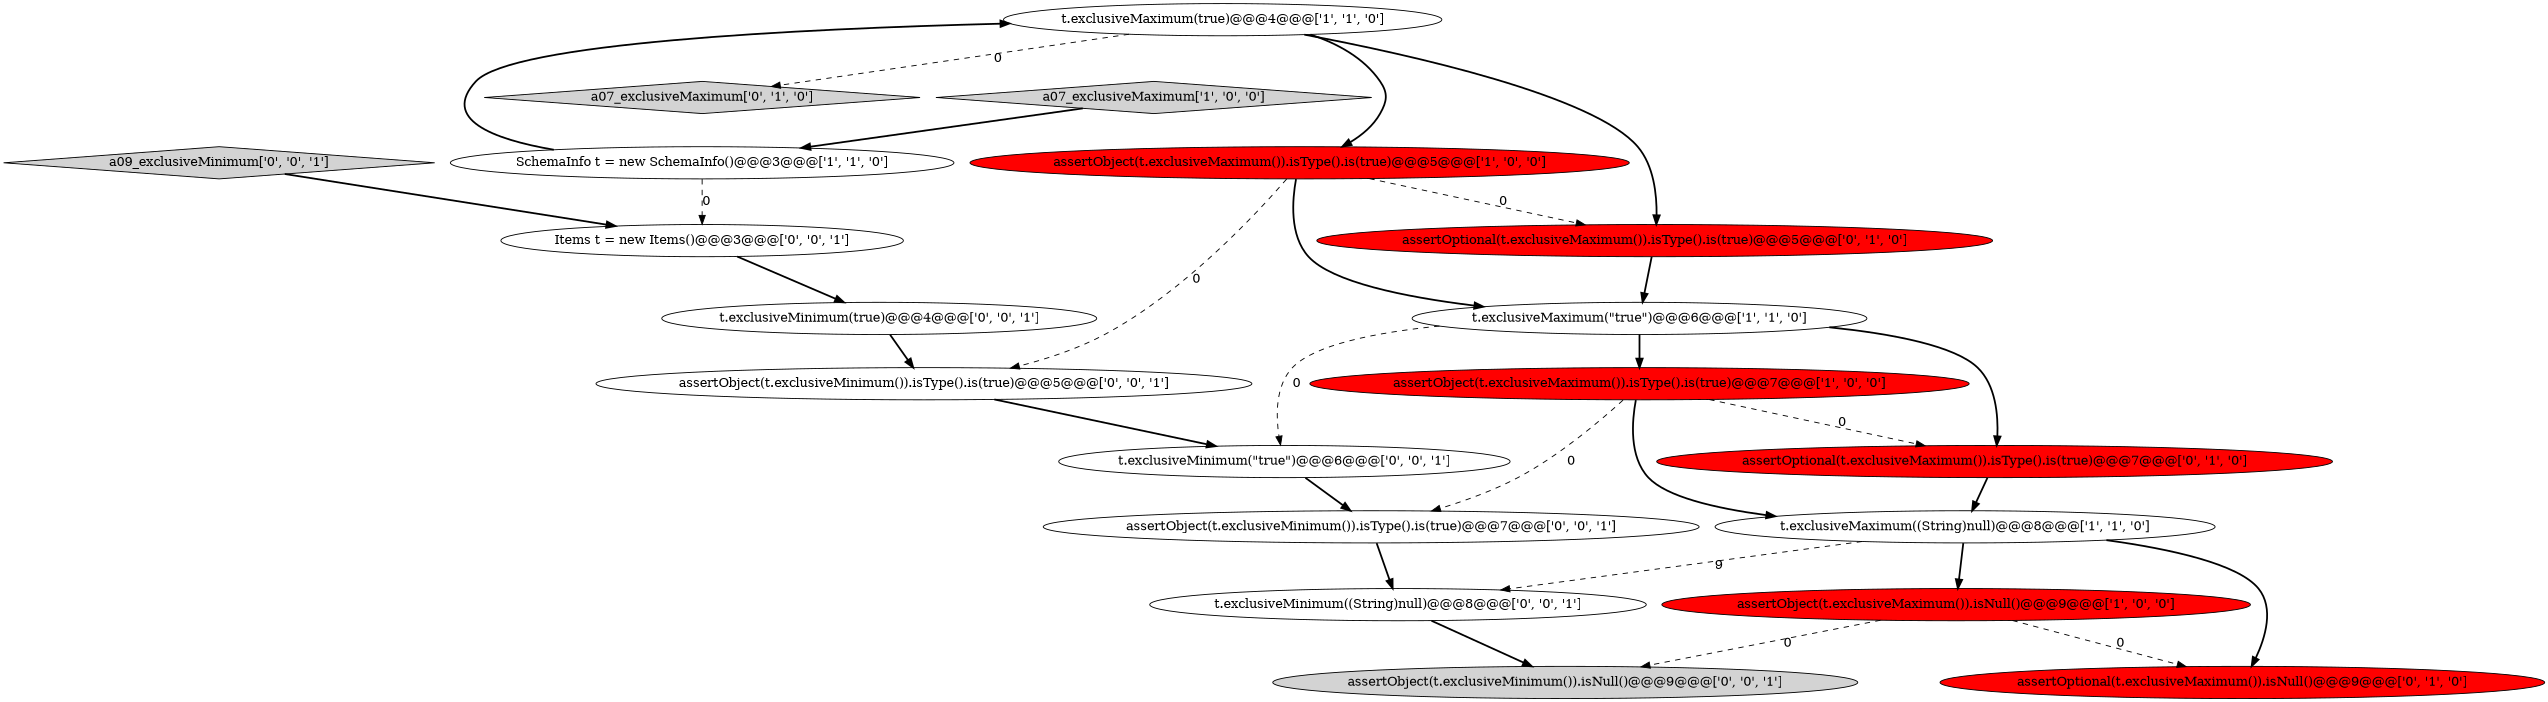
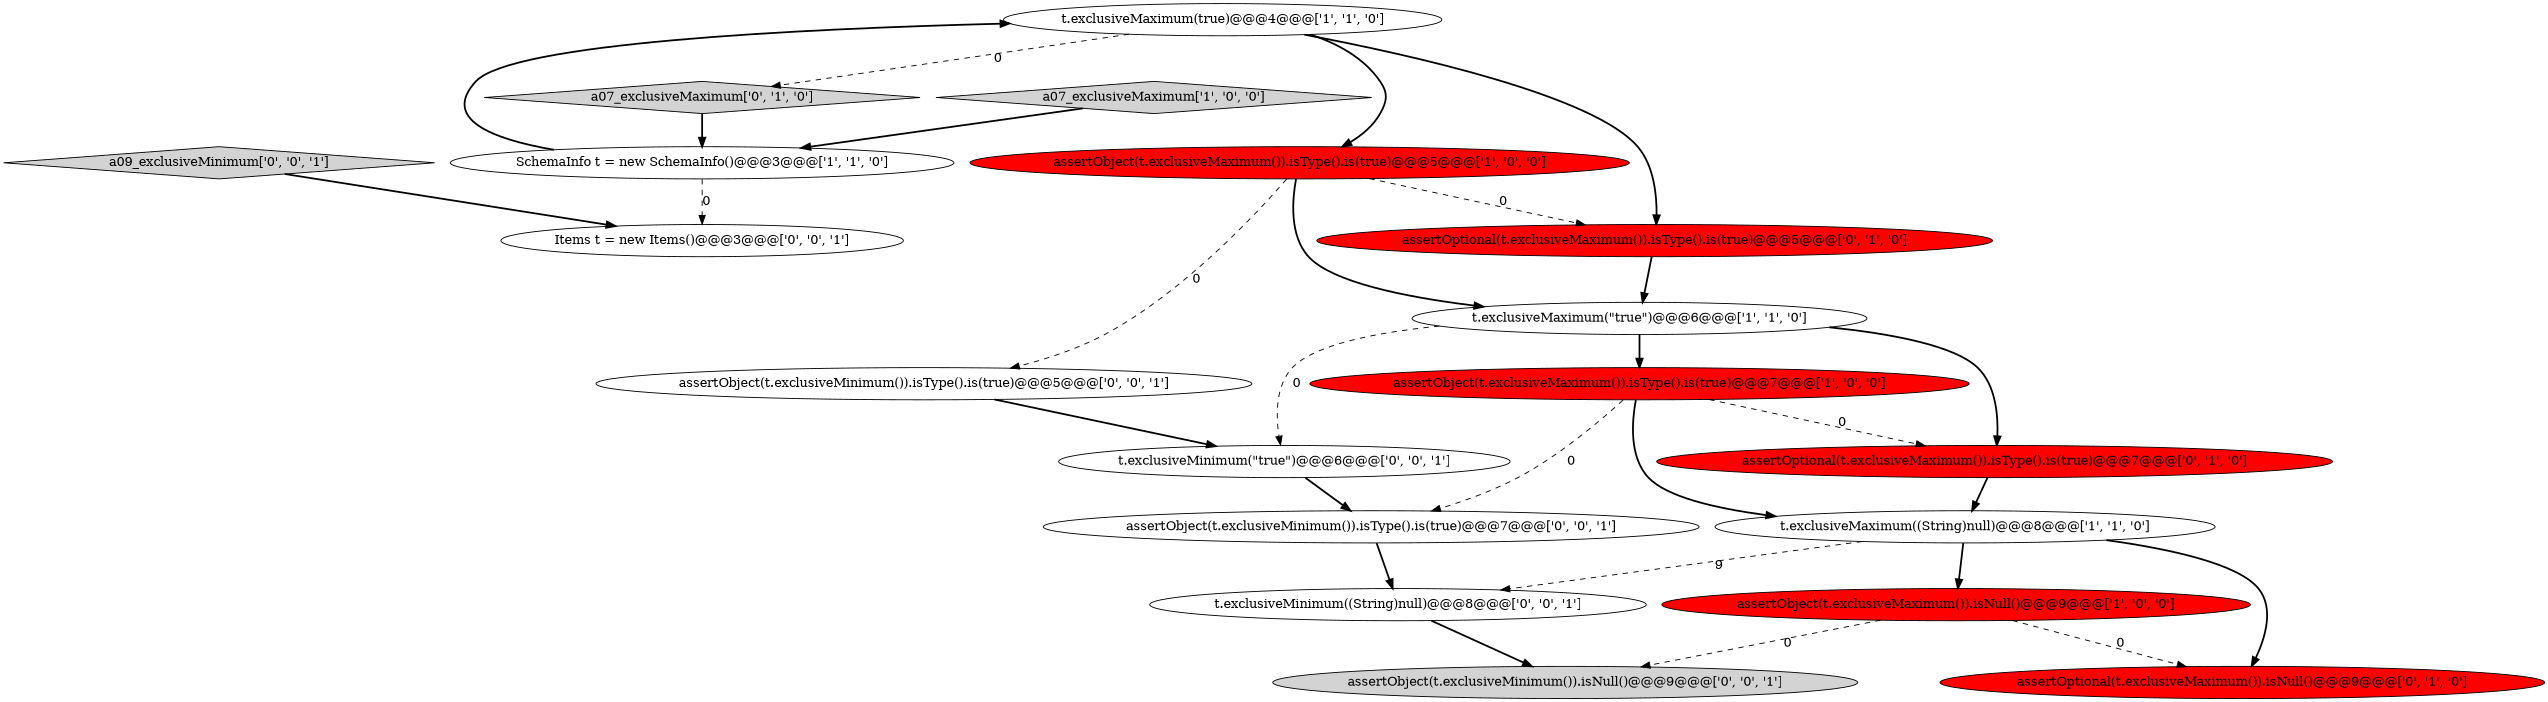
edge "a07_exclusiveMaximum['0', '1', '0']" -> "SchemaInfo t = new SchemaInfo()@@@3@@@['1', '1', '0']": added
node "t.exclusiveMinimum(true)@@@4@@@['0', '0', '1']": removed
